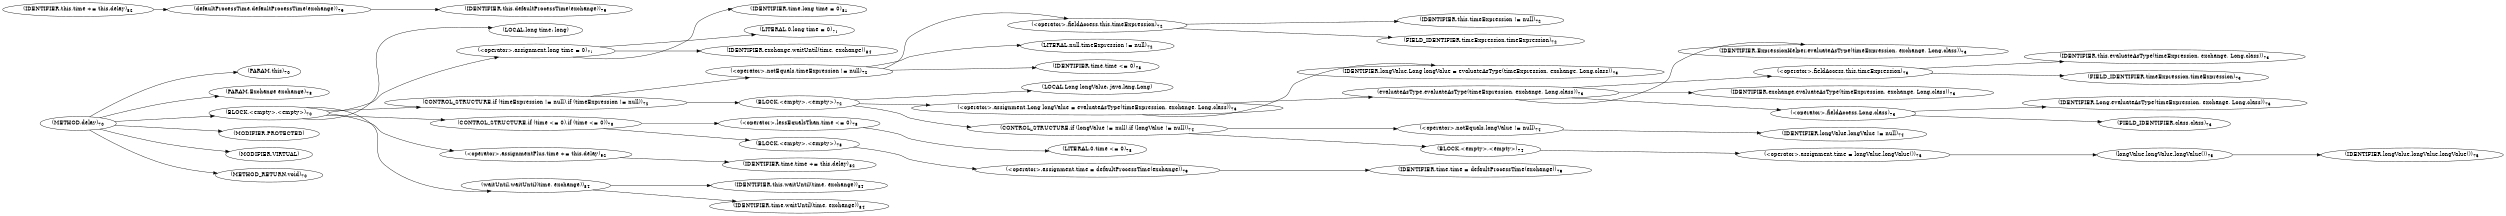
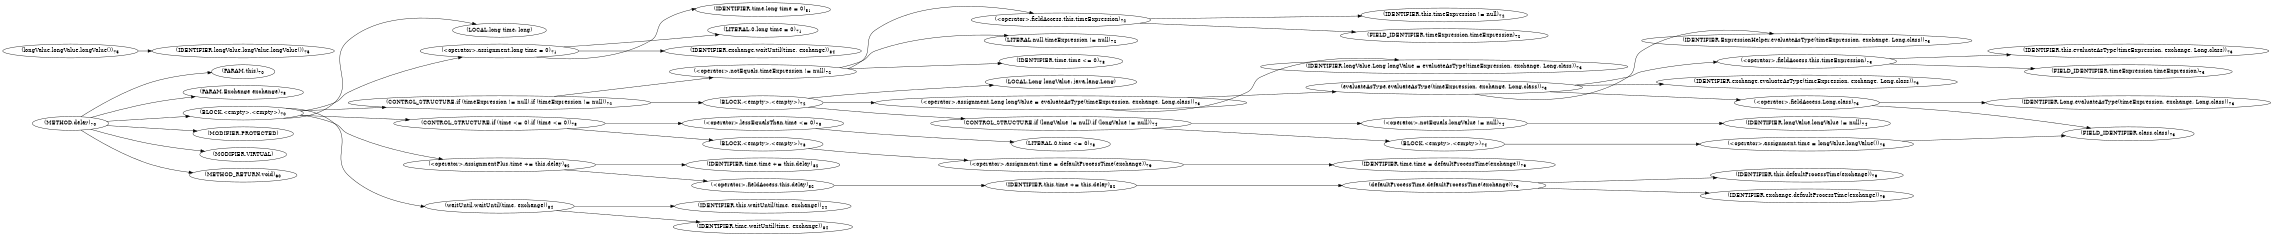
edge "(<operator>.assignment,time = longValue.longValue())" -> "(longValue,longValue.longValue())": now "(<operator>.assignment,time = longValue.longValue())" -> "(FIELD_IDENTIFIER,class,class)"
node "(METHOD_RETURN,void)": text "70" -> "60"
node "(IDENTIFIER,this,waitUntil(time, exchange))": text "84" -> "24"
node "(<operator>.fieldAccess,this.delay)": added
node "(IDENTIFIER,exchange,defaultProcessTime(exchange))": added
